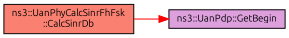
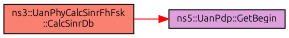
node "ns3::UanPdp::GetBegin": label "ns3::UanPdp::GetBegin" -> "ns5::UanPdp::GetBegin"
